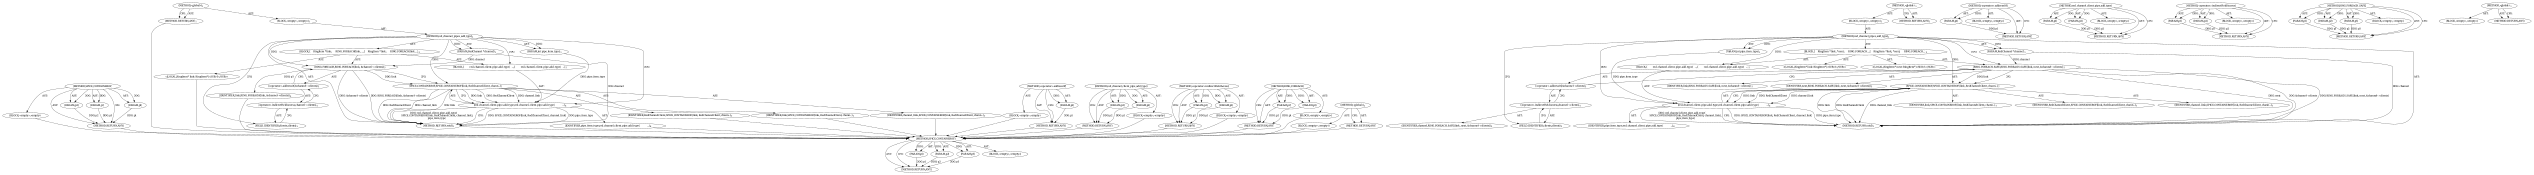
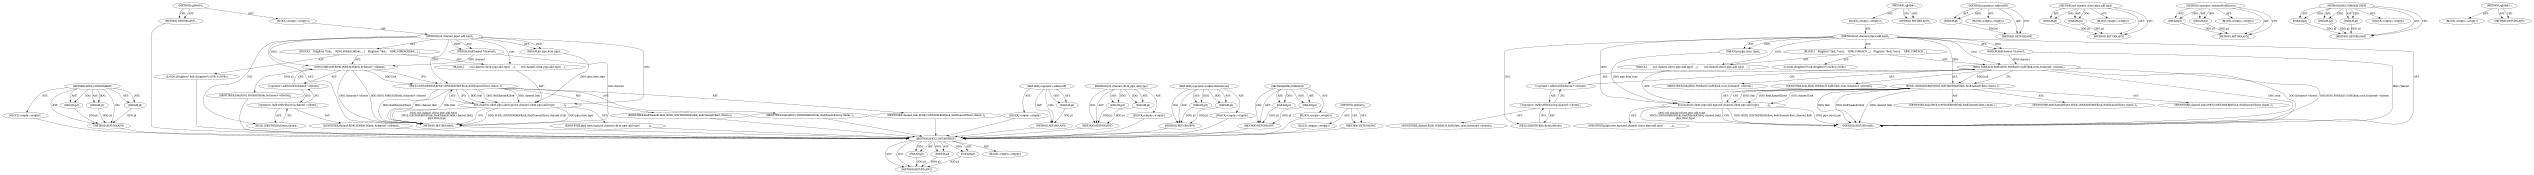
node "<(LOCAL,RingItem* next: RingItem*)<SUB>3</SUB>>": removed
node "(IDENTIFIER,channel,RING_FOREACH(link, &channel->clients))": added
